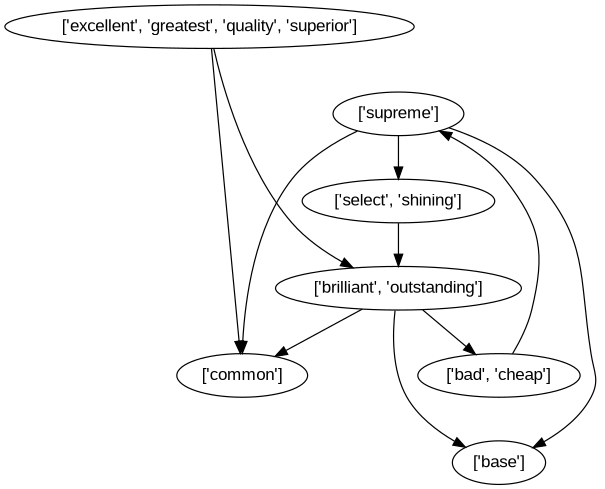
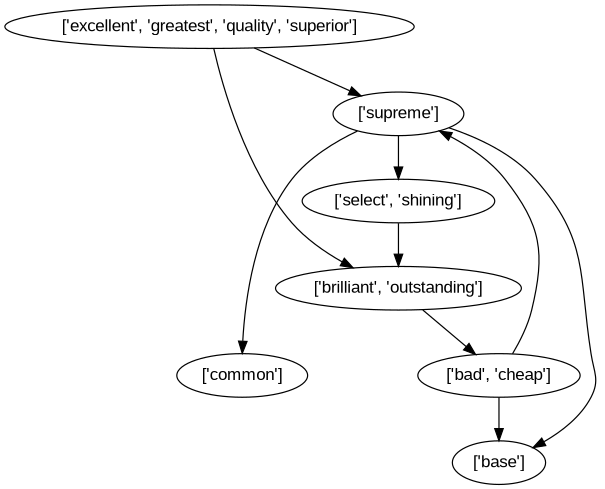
edge "['excellent', 'greatest', 'quality', 'superior']" -> "['common']": now "['excellent', 'greatest', 'quality', 'superior']" -> "['supreme']"
edge "['brilliant', 'outstanding']" -> "['common']": removed
edge "['brilliant', 'outstanding']" -> "['base']": now "['bad', 'cheap']" -> "['base']"
